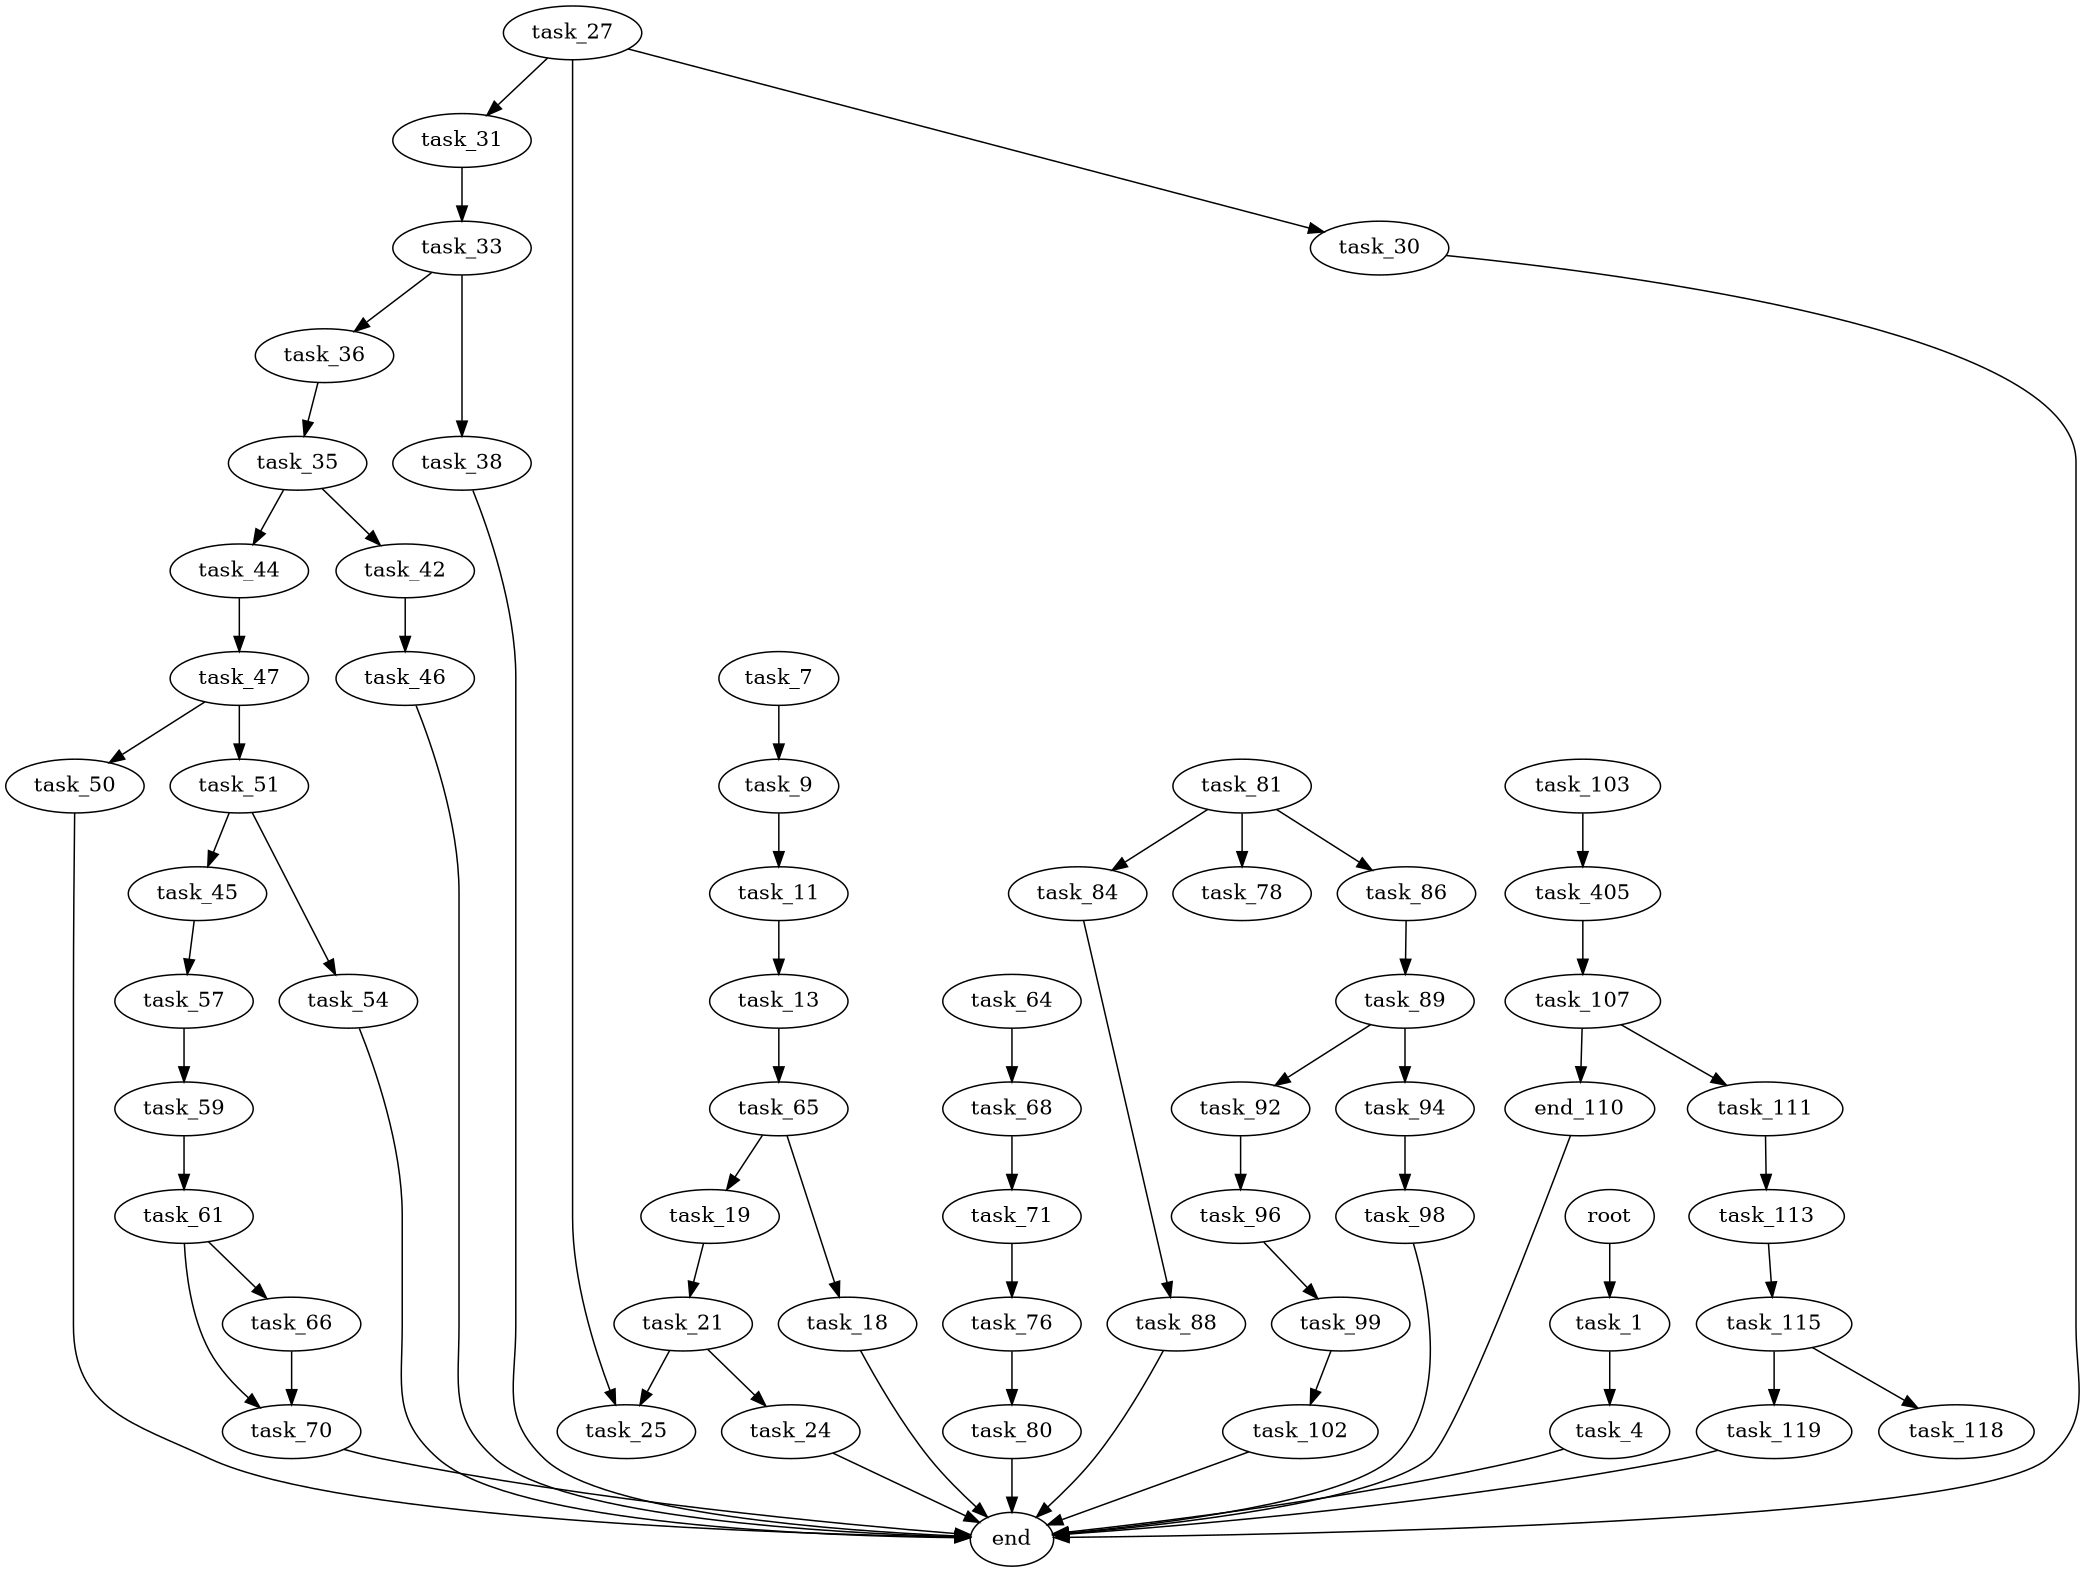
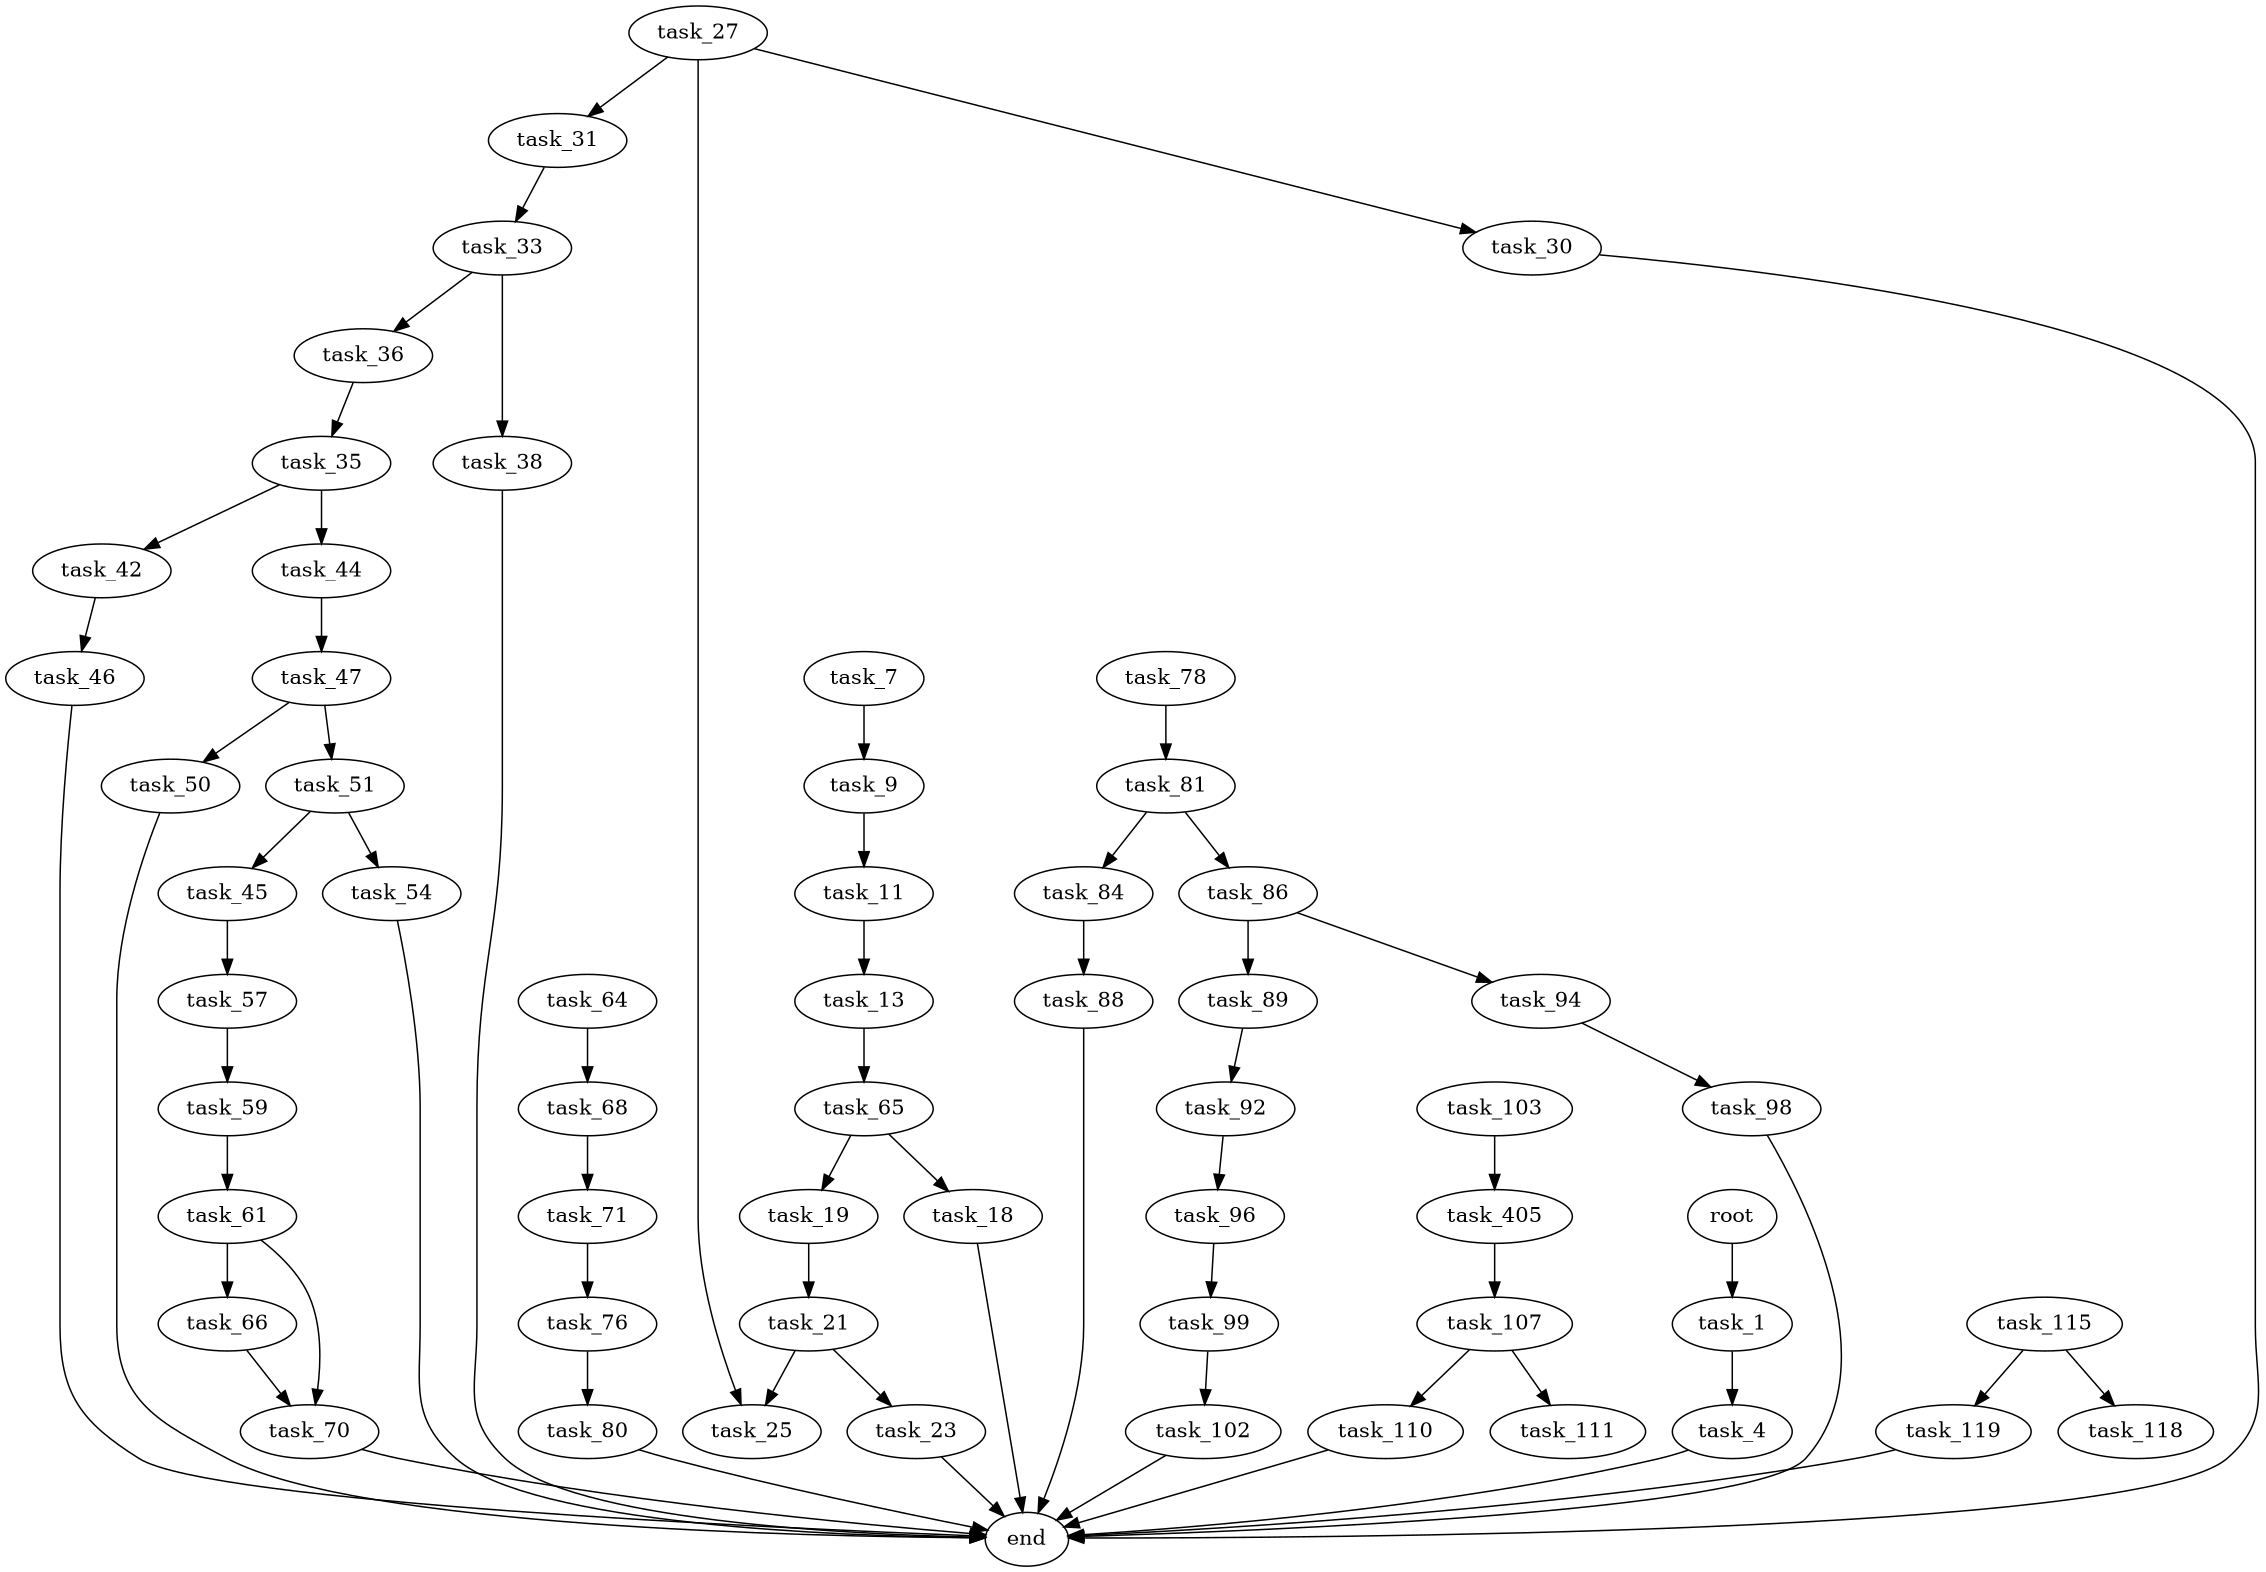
edge "task_81" -> "task_78": reversed
edge "task_89" -> "task_94": now "task_86" -> "task_94"
node "end_110": label "end_110" -> "task_110"
node "task_113": removed
node "task_24": label "task_24" -> "task_23"
